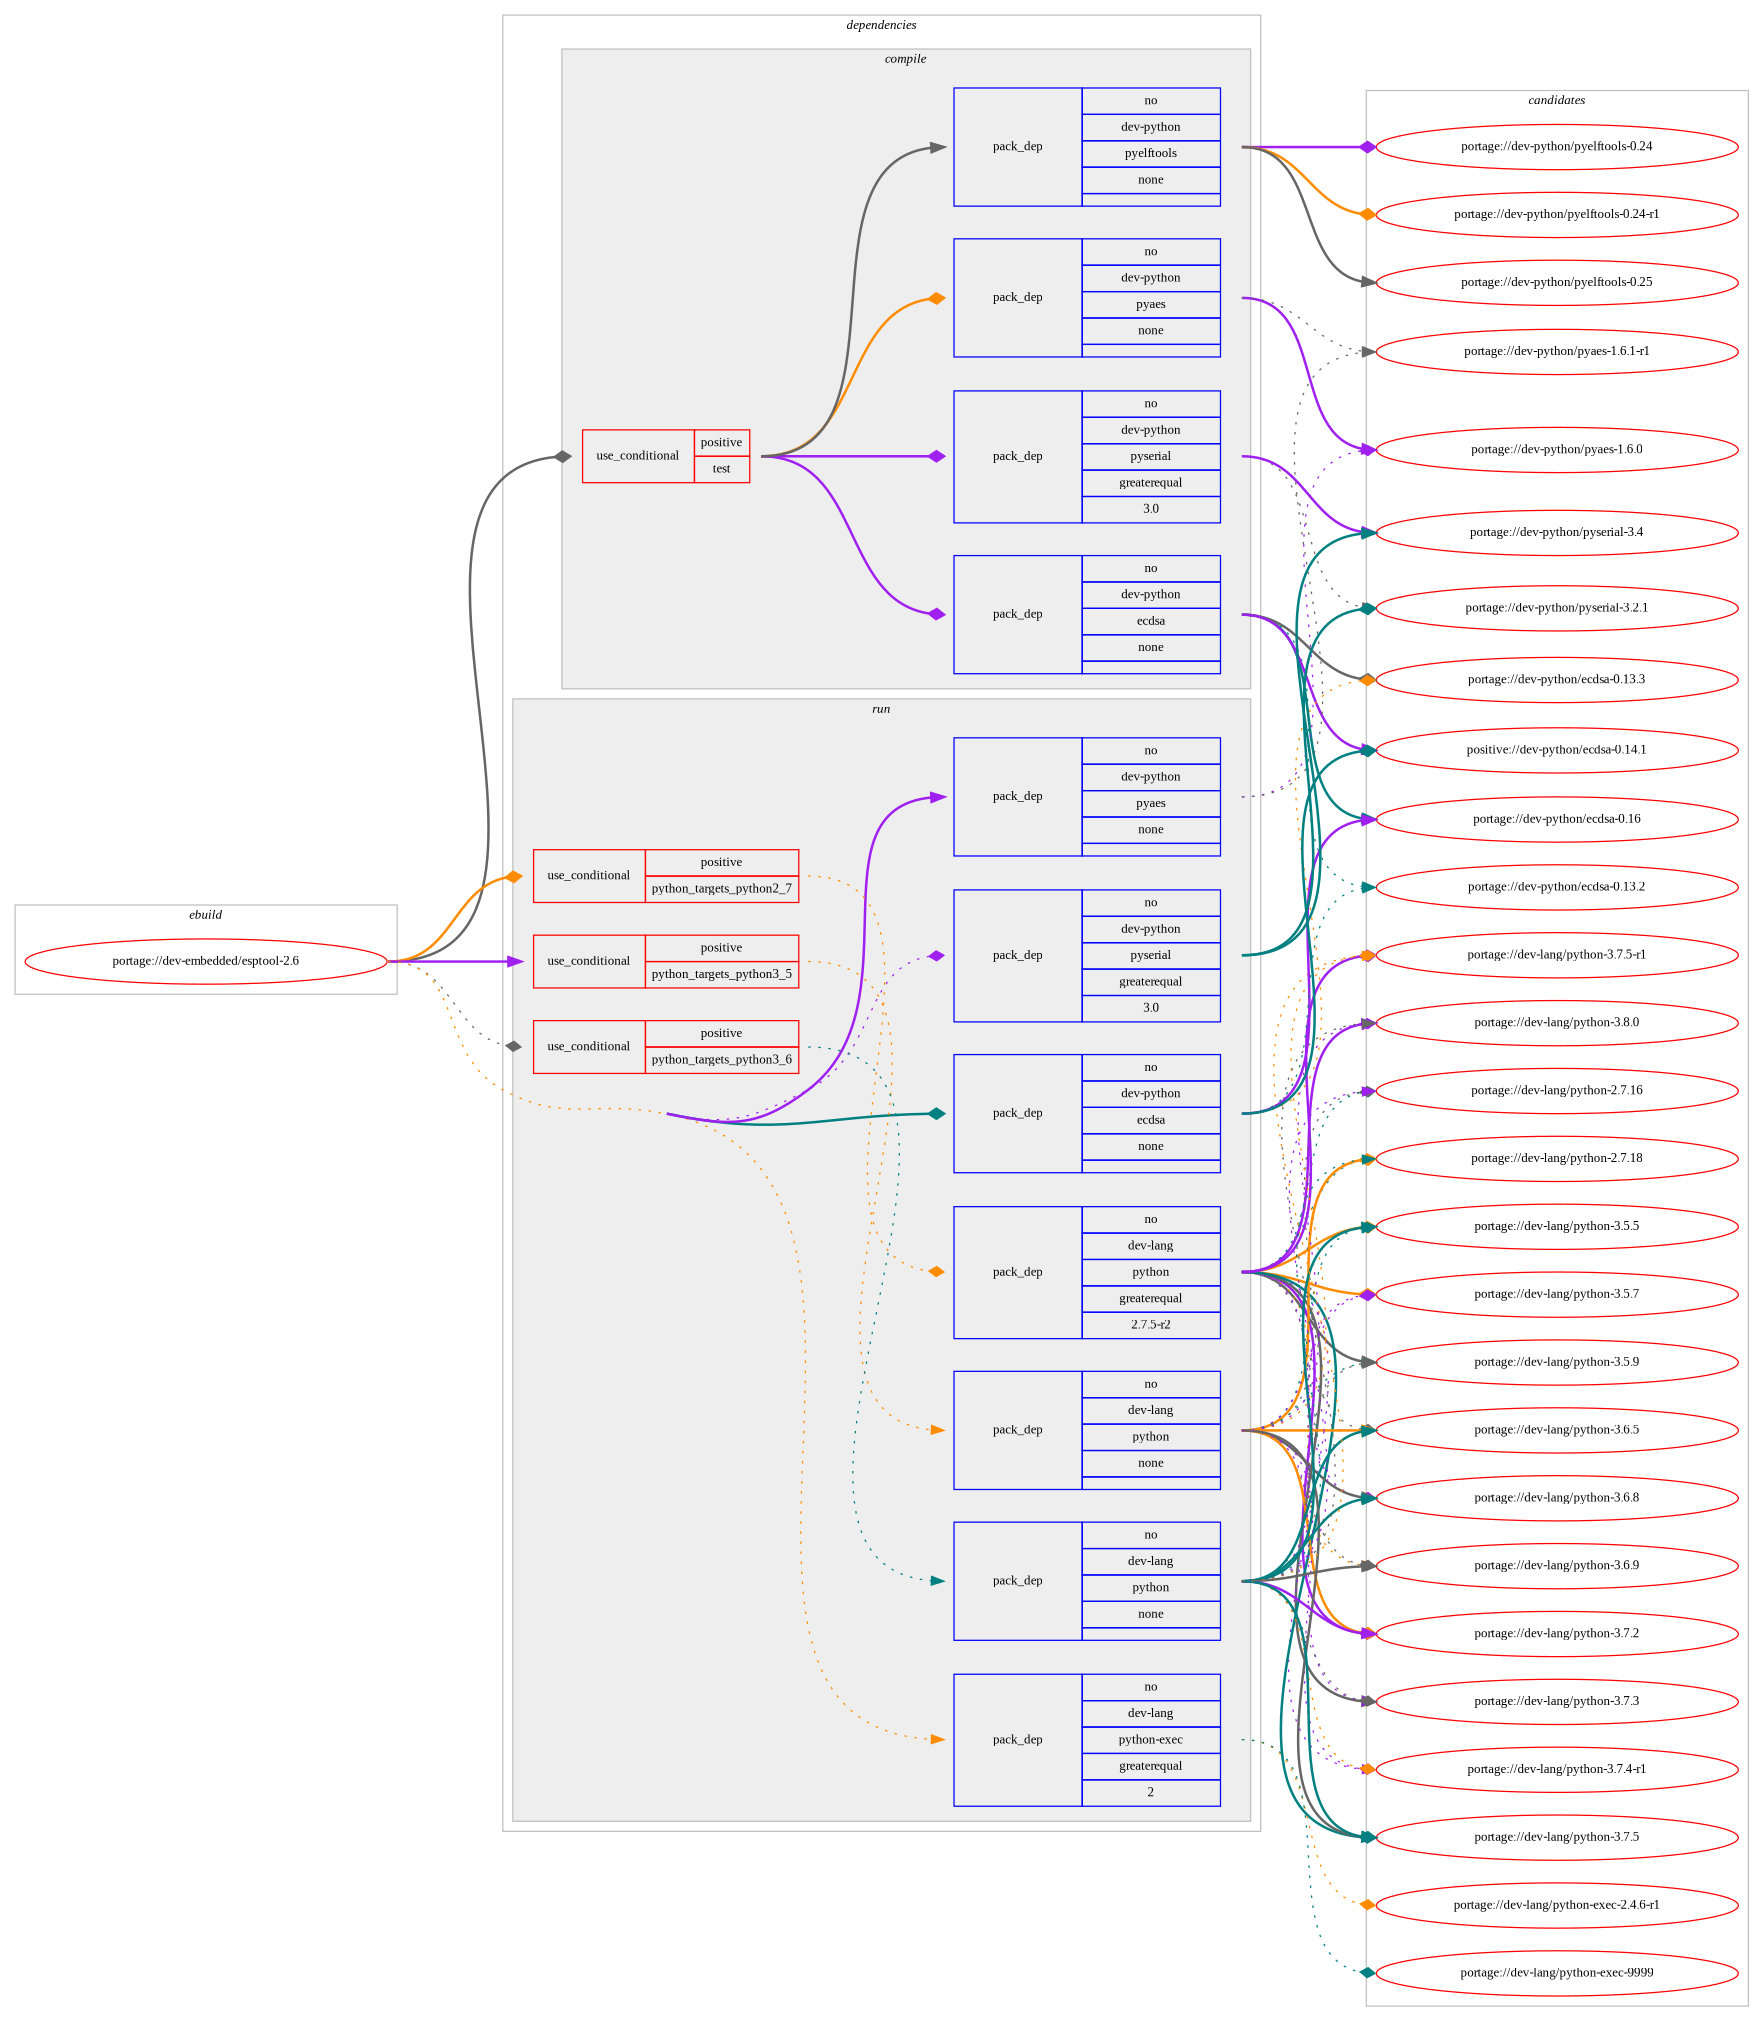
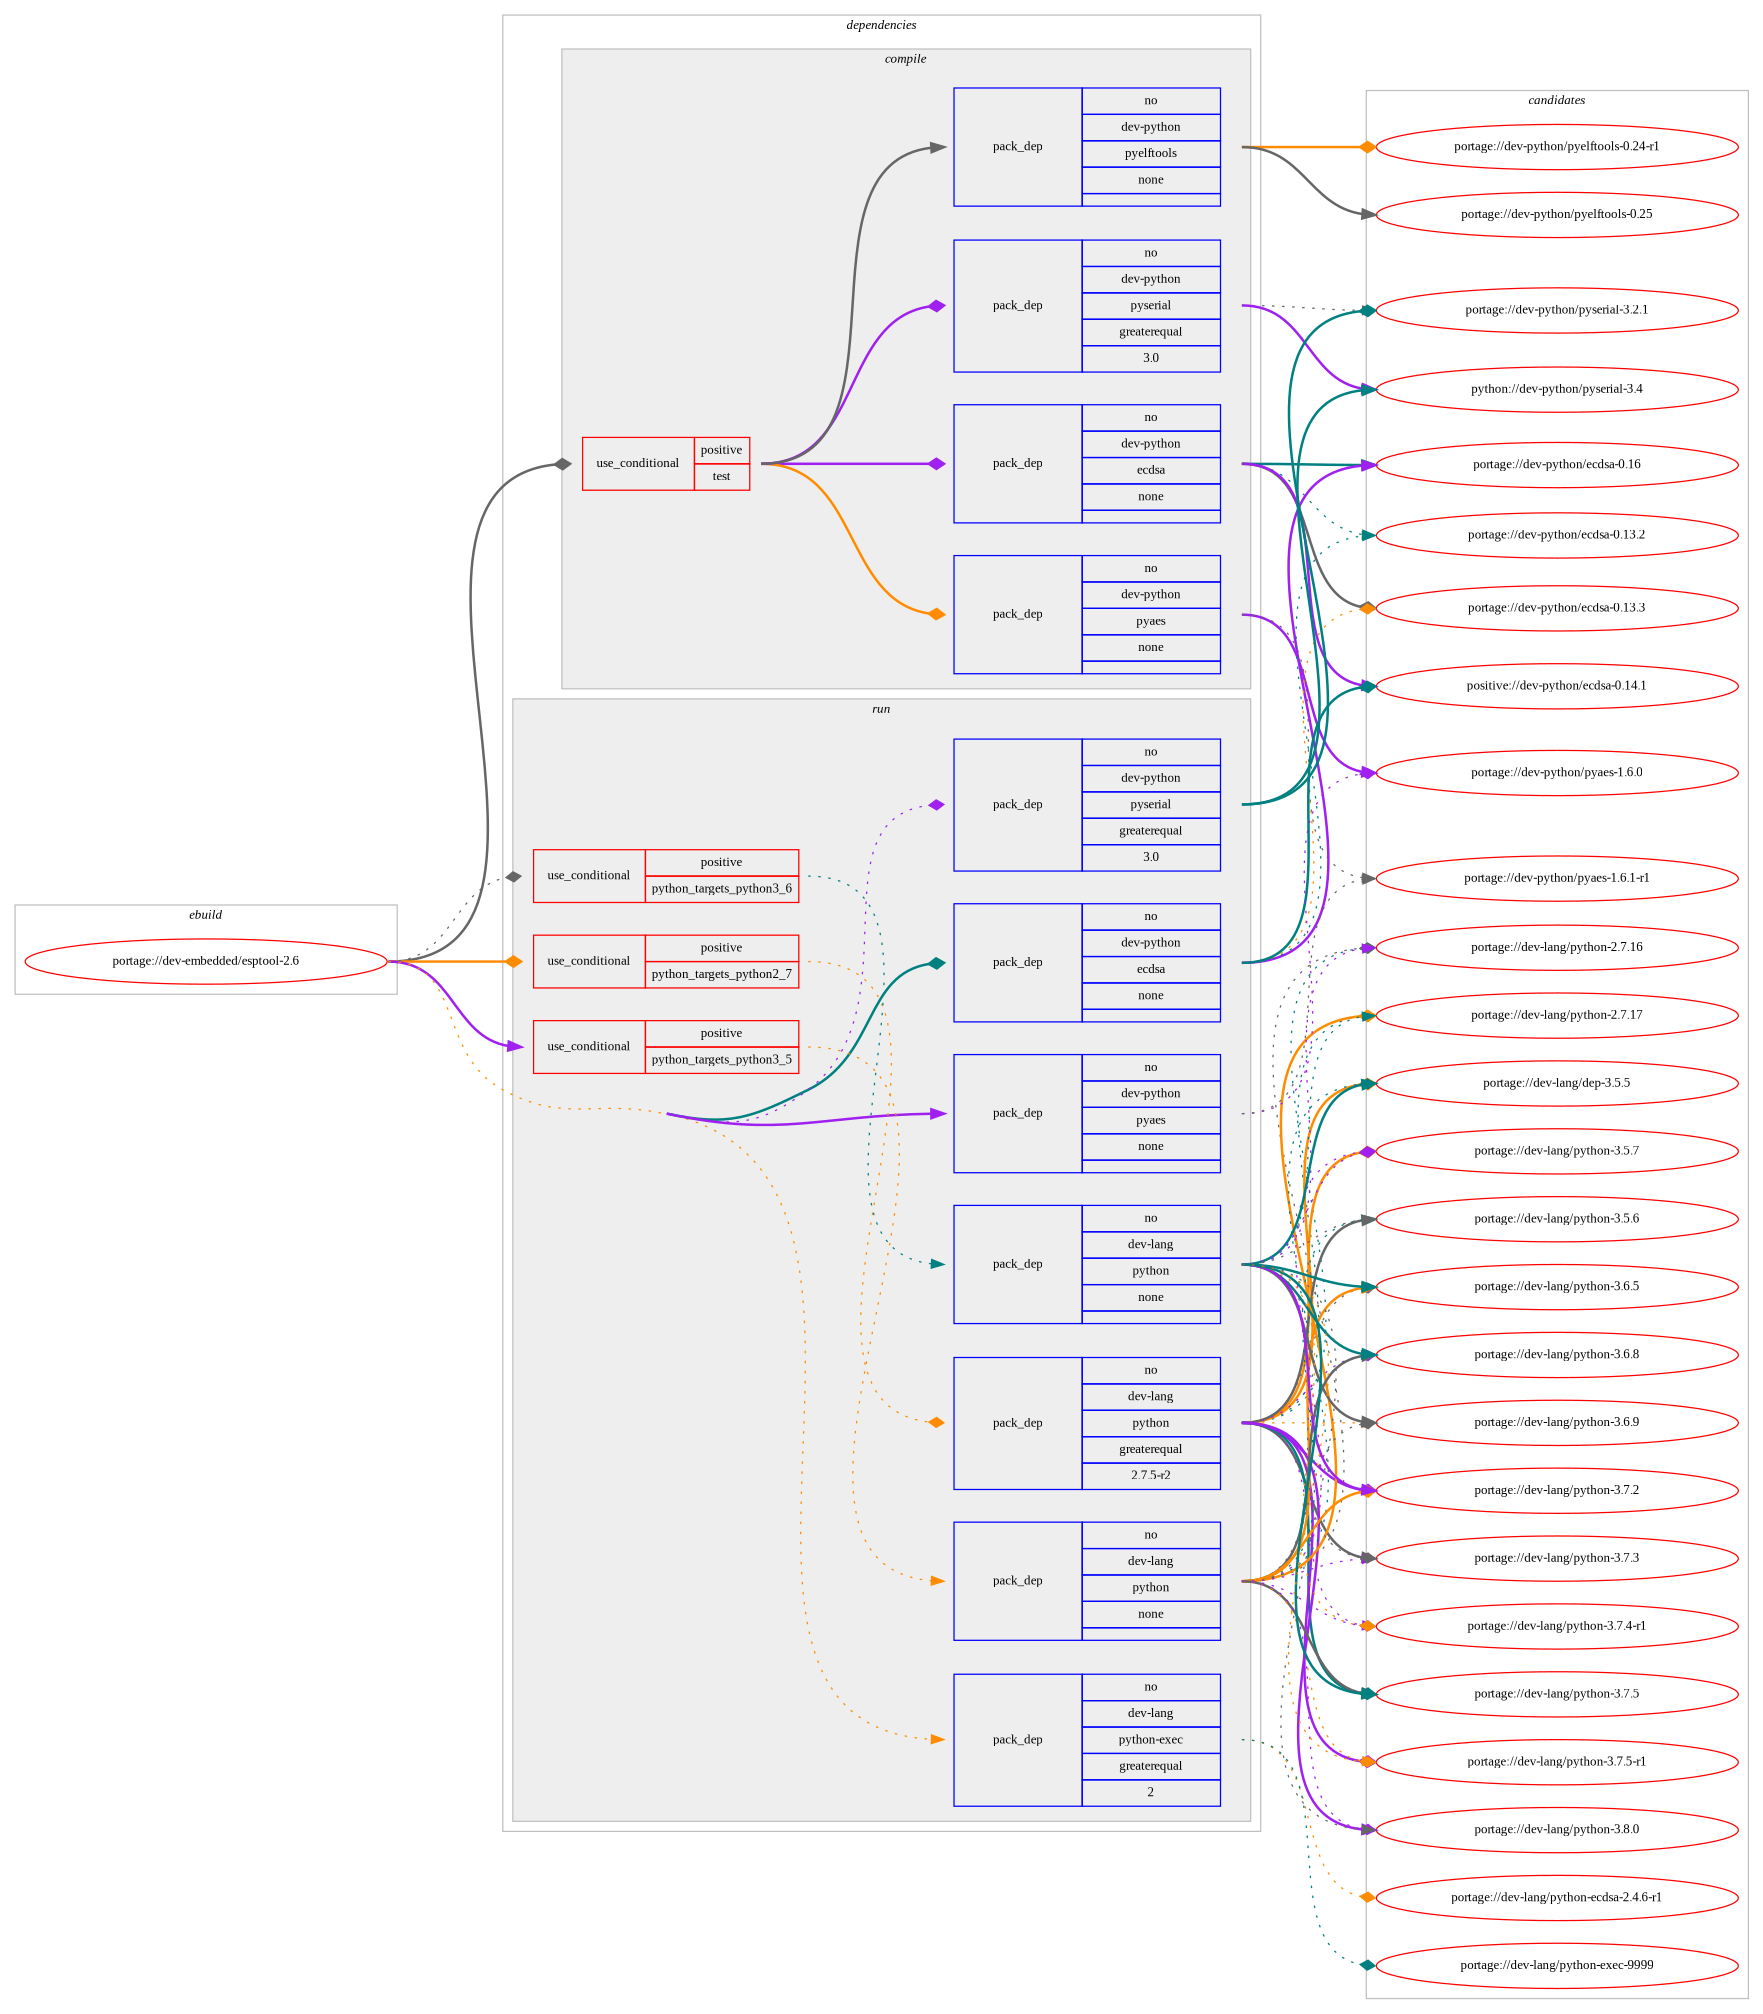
node "portage://dev-python/pyelftools-0.24": removed
node "portage://dev-python/pyserial-3.4": label "portage://dev-python/pyserial-3.4" -> "python://dev-python/pyserial-3.4"
node "portage://dev-lang/python-2.7.18": label "portage://dev-lang/python-2.7.18" -> "portage://dev-lang/python-2.7.17"
node "portage://dev-lang/python-3.5.5": label "portage://dev-lang/python-3.5.5" -> "portage://dev-lang/dep-3.5.5"
node "portage://dev-lang/python-3.5.9": label "portage://dev-lang/python-3.5.9" -> "portage://dev-lang/python-3.5.6"
node "portage://dev-lang/python-exec-2.4.6-r1": label "portage://dev-lang/python-exec-2.4.6-r1" -> "portage://dev-lang/python-ecdsa-2.4.6-r1"
